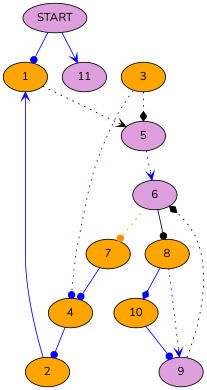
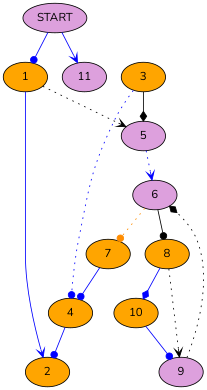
edge "3" -> "5": style dotted -> solid
edge "2" -> "1": reversed
edge "8" -> "9": color blue -> black
